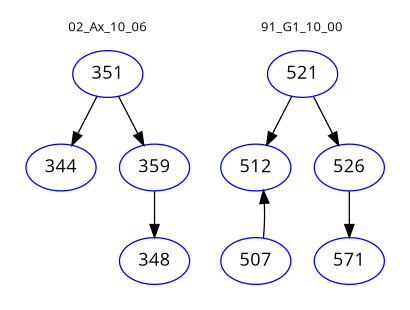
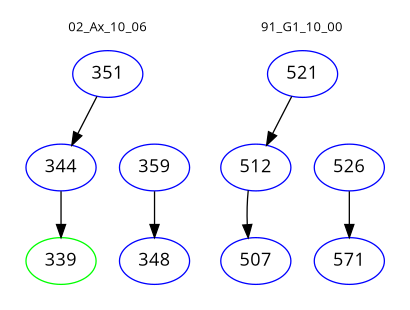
edge "351" -> "359": removed
edge "521" -> "526": removed
edge "507" -> "512": reversed
node "339": added
